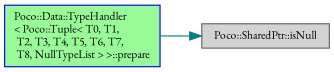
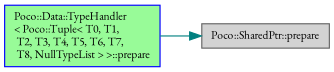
node "Poco::SharedPtr::isNull": label "Poco::SharedPtr::isNull" -> "Poco::SharedPtr::prepare"
